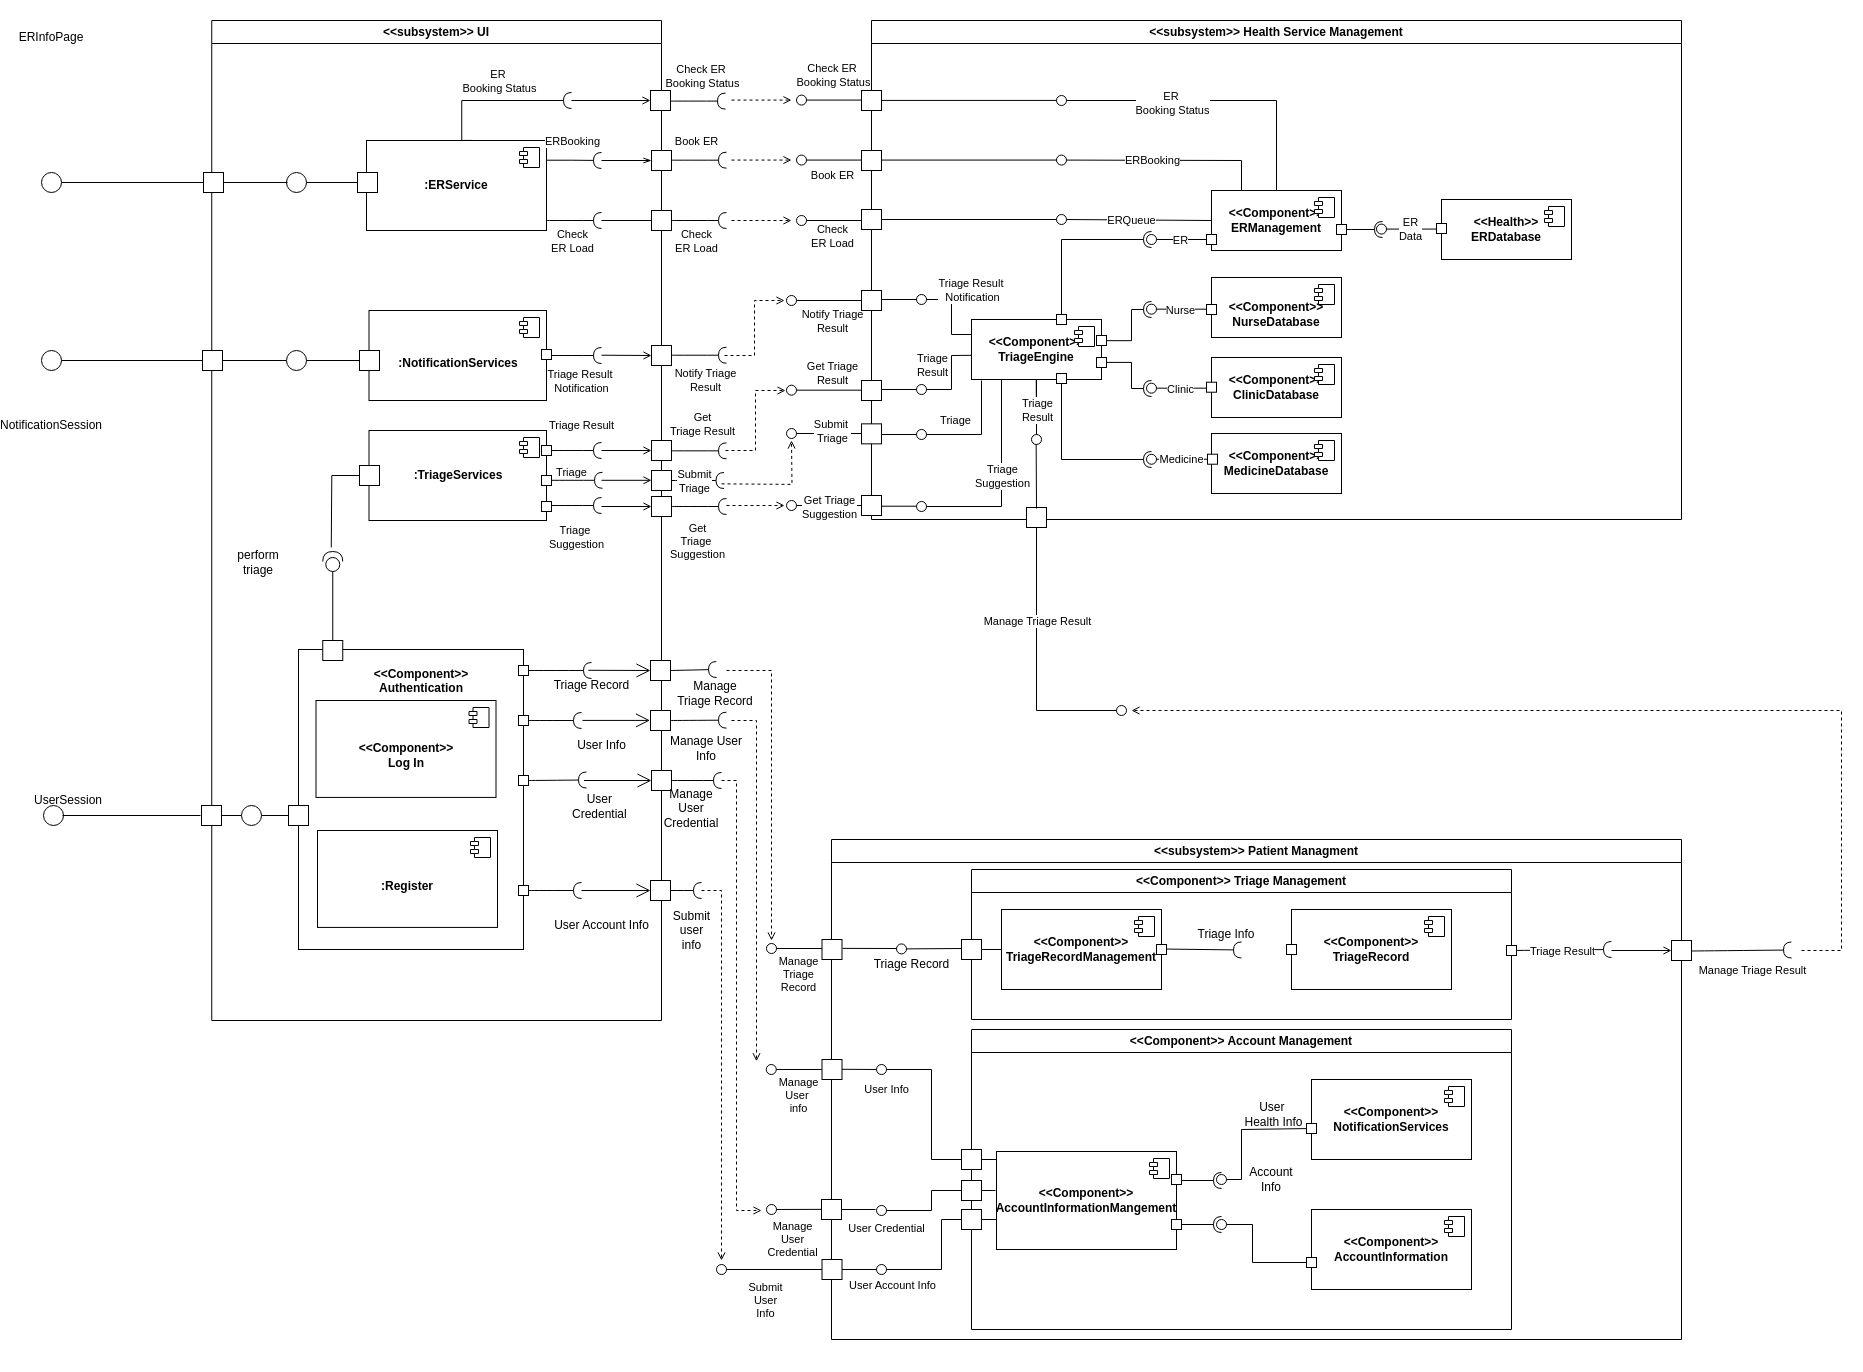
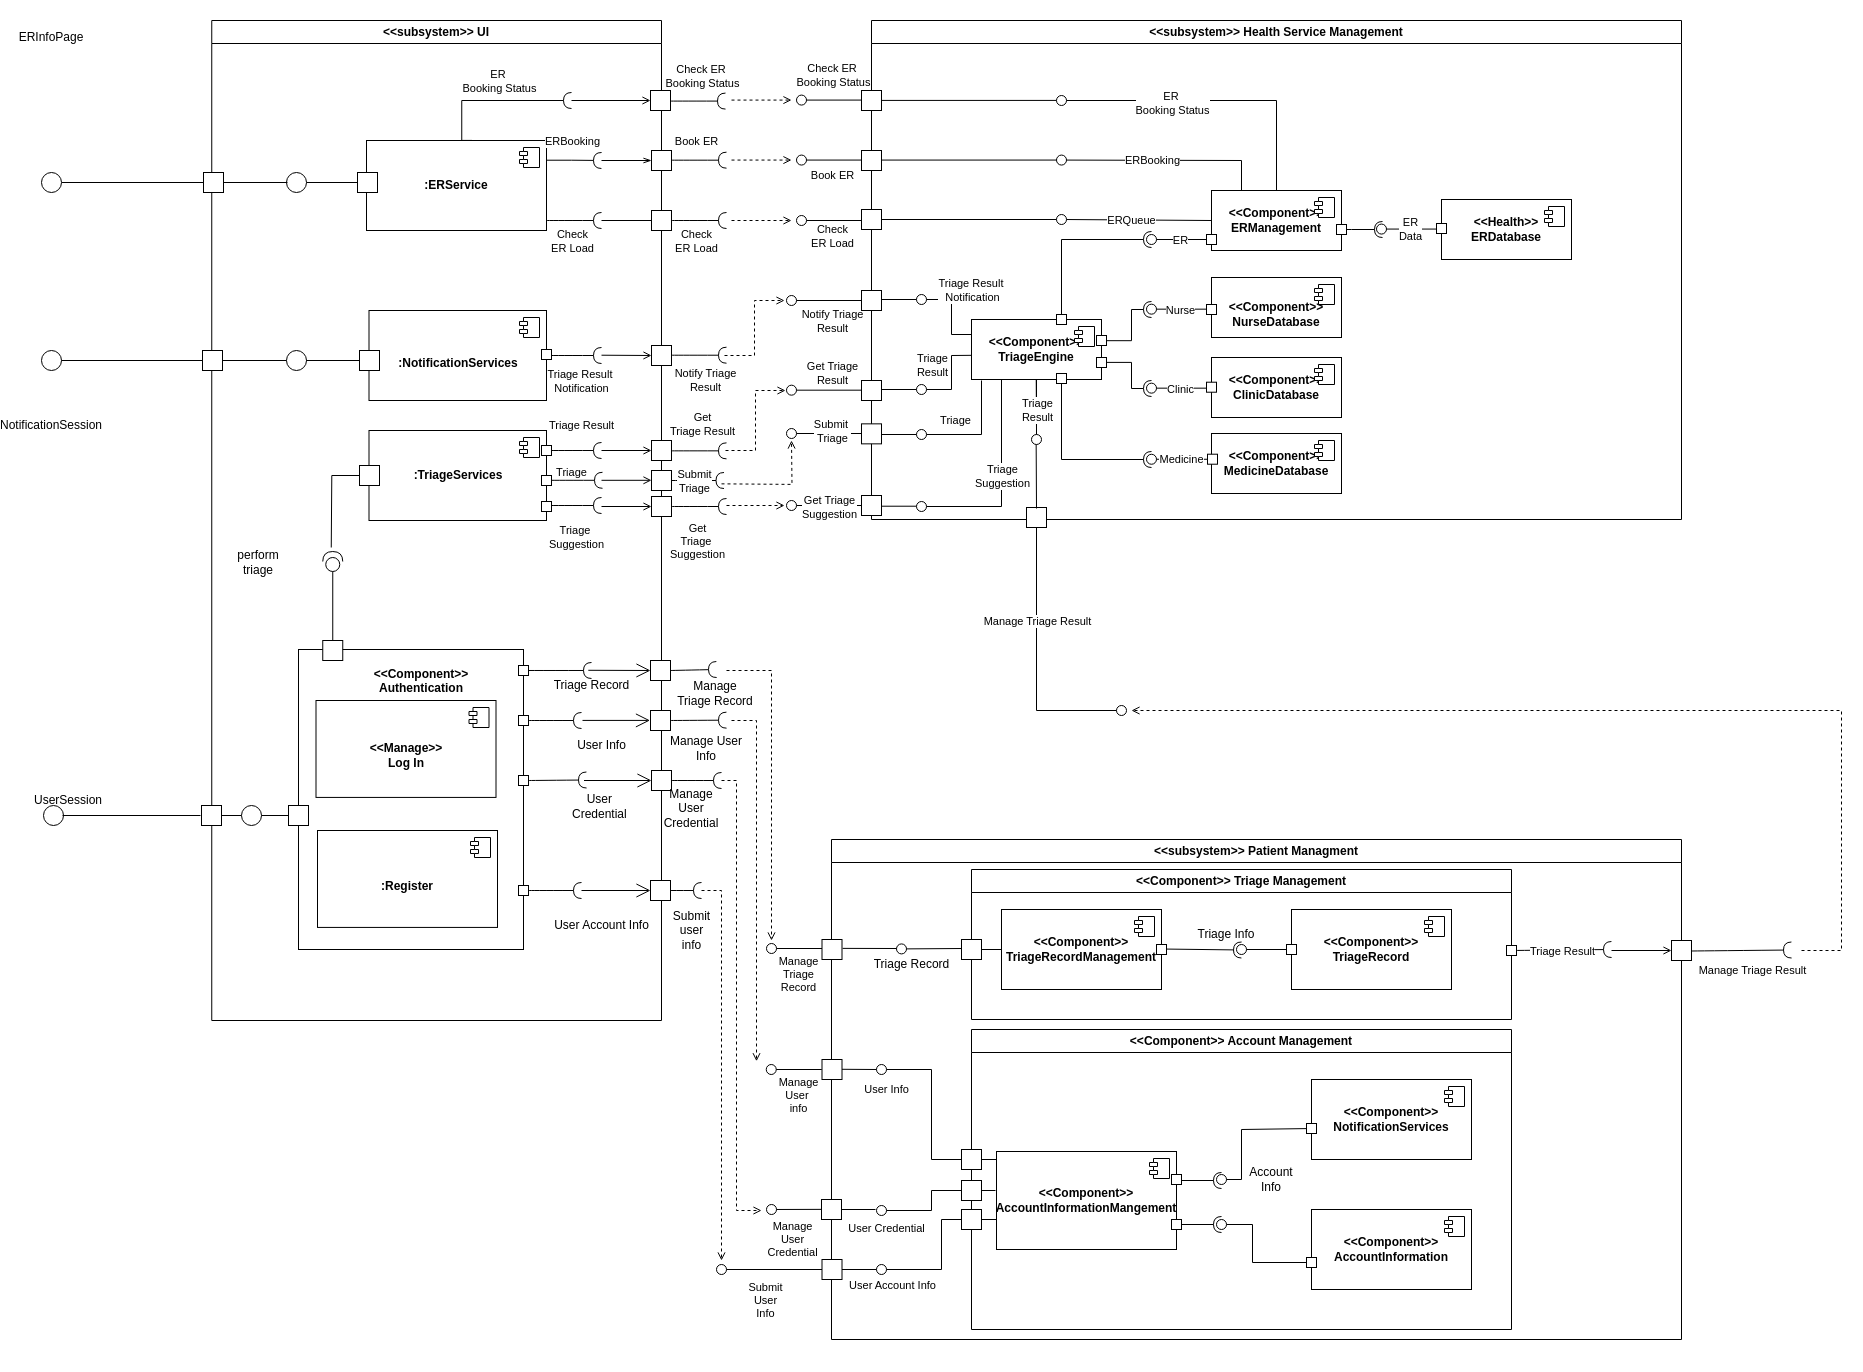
node "<<Component>> Log In": label "<<Component>> Log In" -> "<<Manage>> Log In"
edge "<<Component>> TriageRecord" -> "Triage Info": added
node "User Health Info": removed
